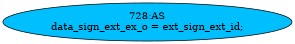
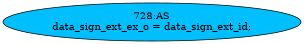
node "728:AS data_sign_ext_ex_o = ext_sign_ext_id;": label "728:AS data_sign_ext_ex_o = ext_sign_ext_id;" -> "728:AS data_sign_ext_ex_o = data_sign_ext_id;"
